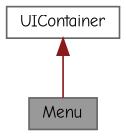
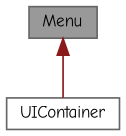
edge "Menu" -> "UIContainer": reversed
